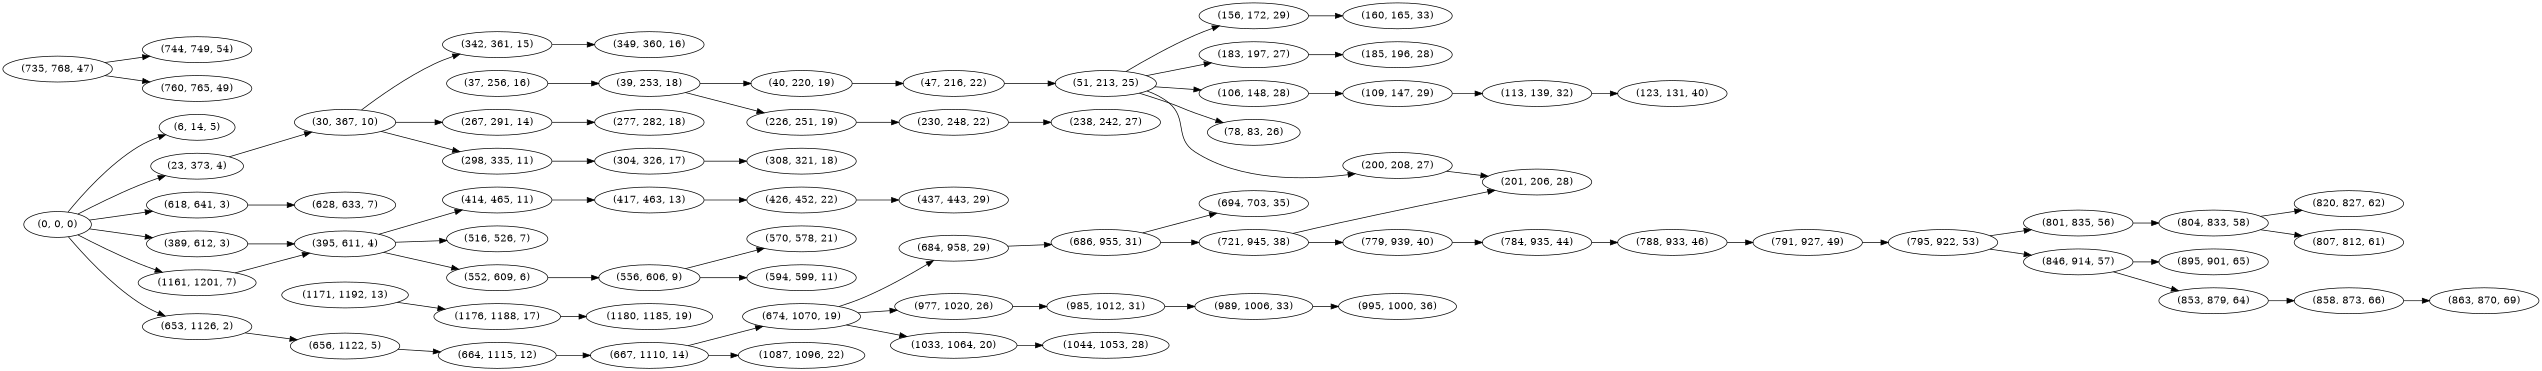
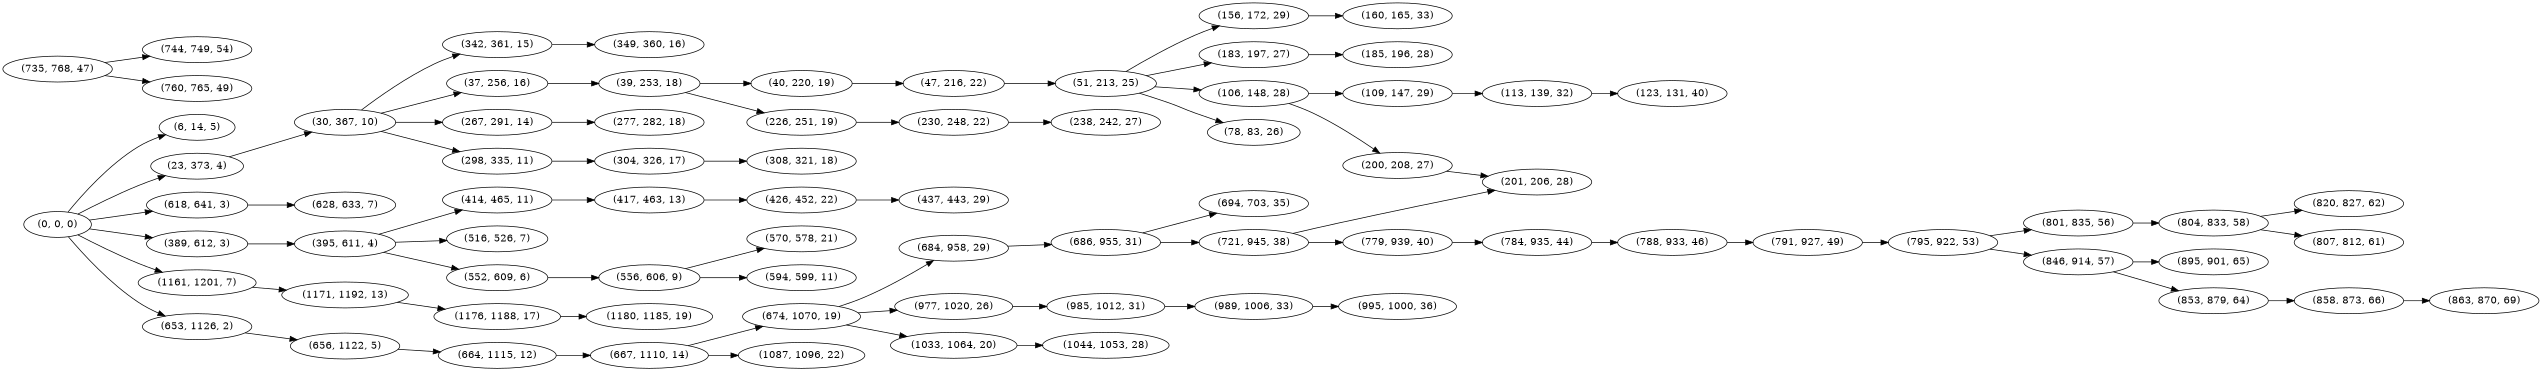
edge "(30, 367, 10)" -> "(37, 256, 16)": added
edge "(51, 213, 25)" -> "(200, 208, 27)": now "(106, 148, 28)" -> "(200, 208, 27)"
edge "(1161, 1201, 7)" -> "(395, 611, 4)": now "(1161, 1201, 7)" -> "(1171, 1192, 13)"
